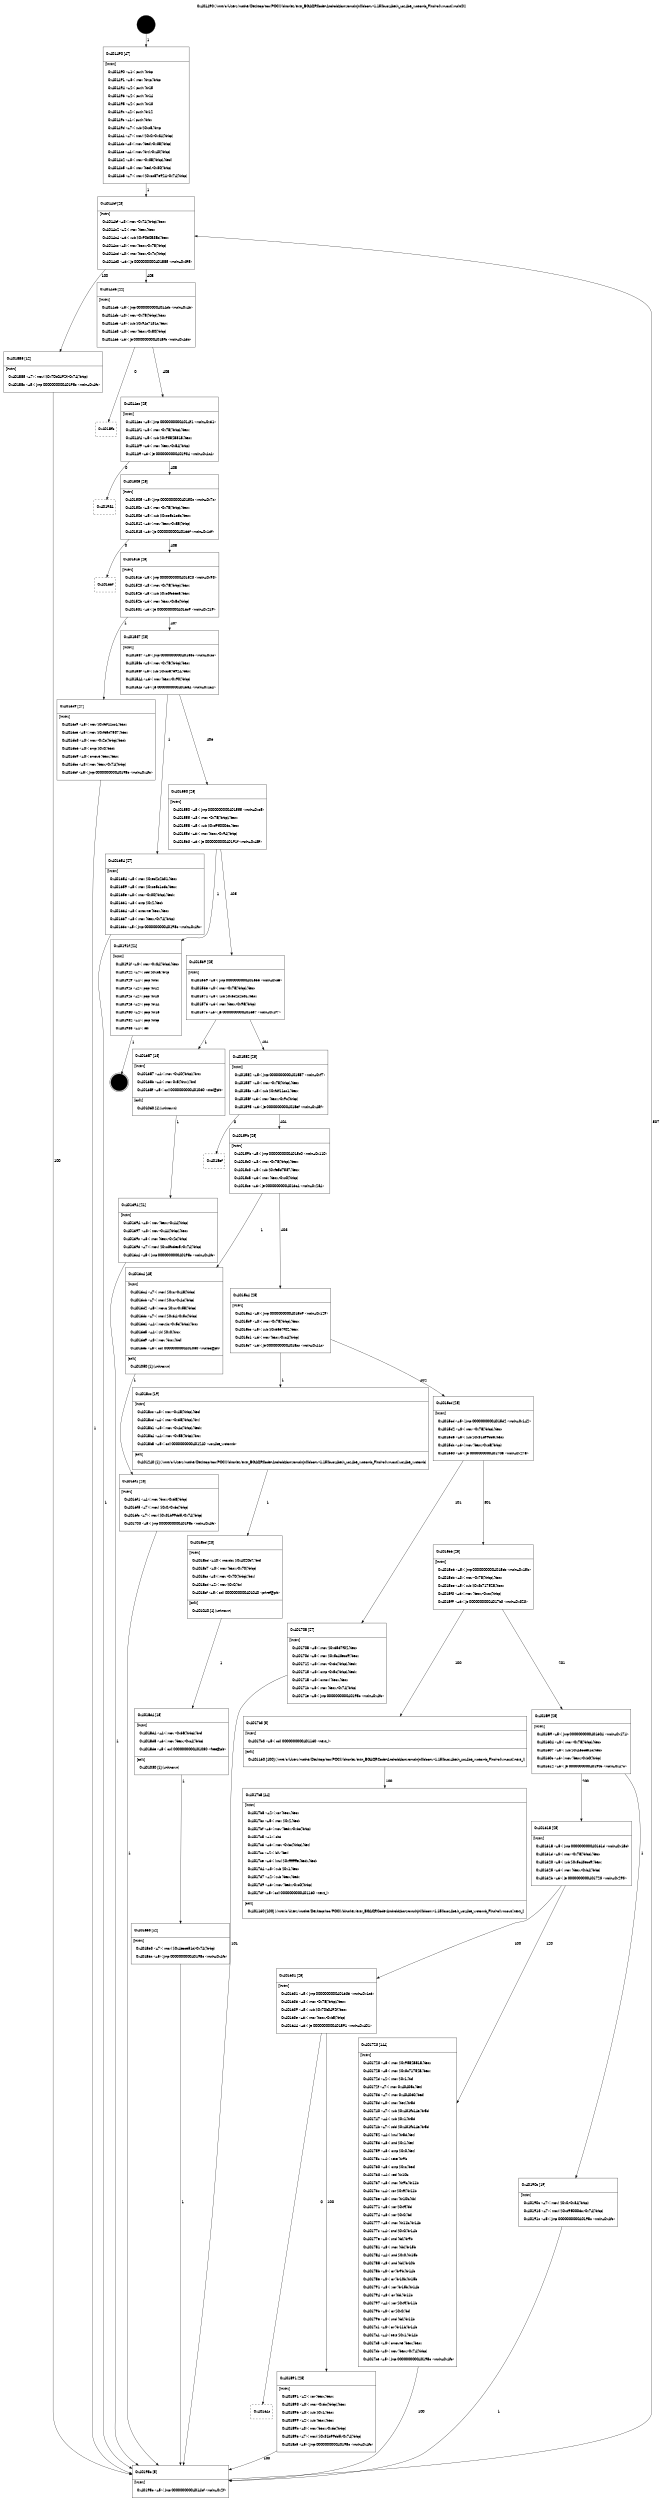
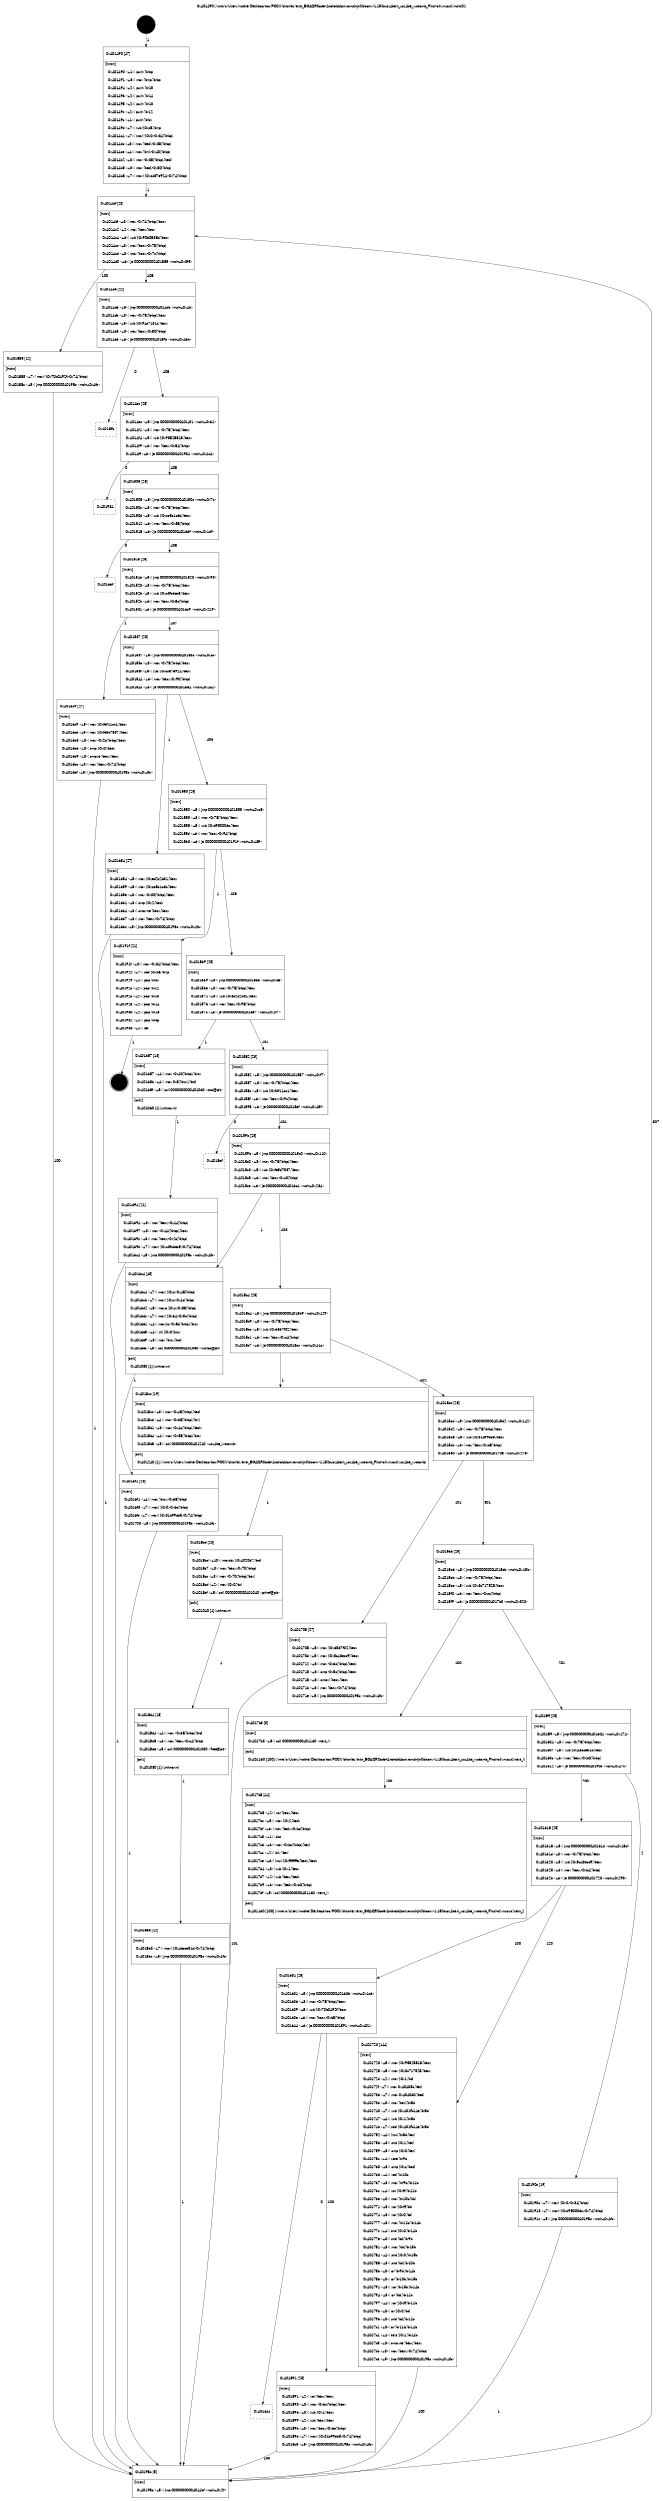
edge "0x4015ff [25]" -> "0x40190c [19]": label " 1" -> " 2"
